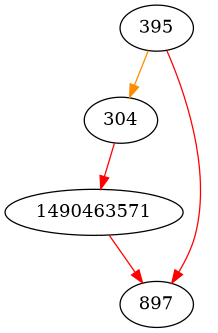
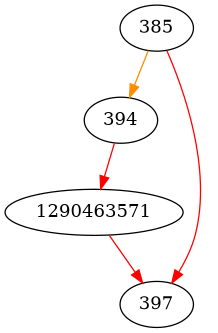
node "395": label "395" -> "385"
node "304": label "304" -> "394"
node "1490463571": label "1490463571" -> "1290463571"
node "897": label "897" -> "397"
